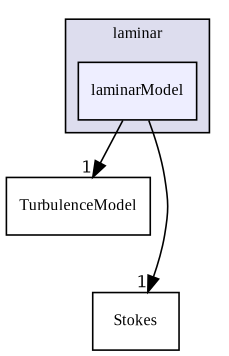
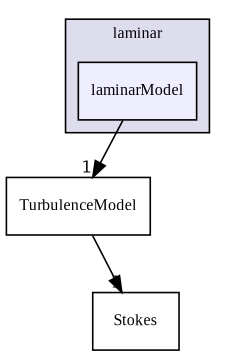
edge "laminarModel" -> "Stokes": now "TurbulenceModel" -> "Stokes"
